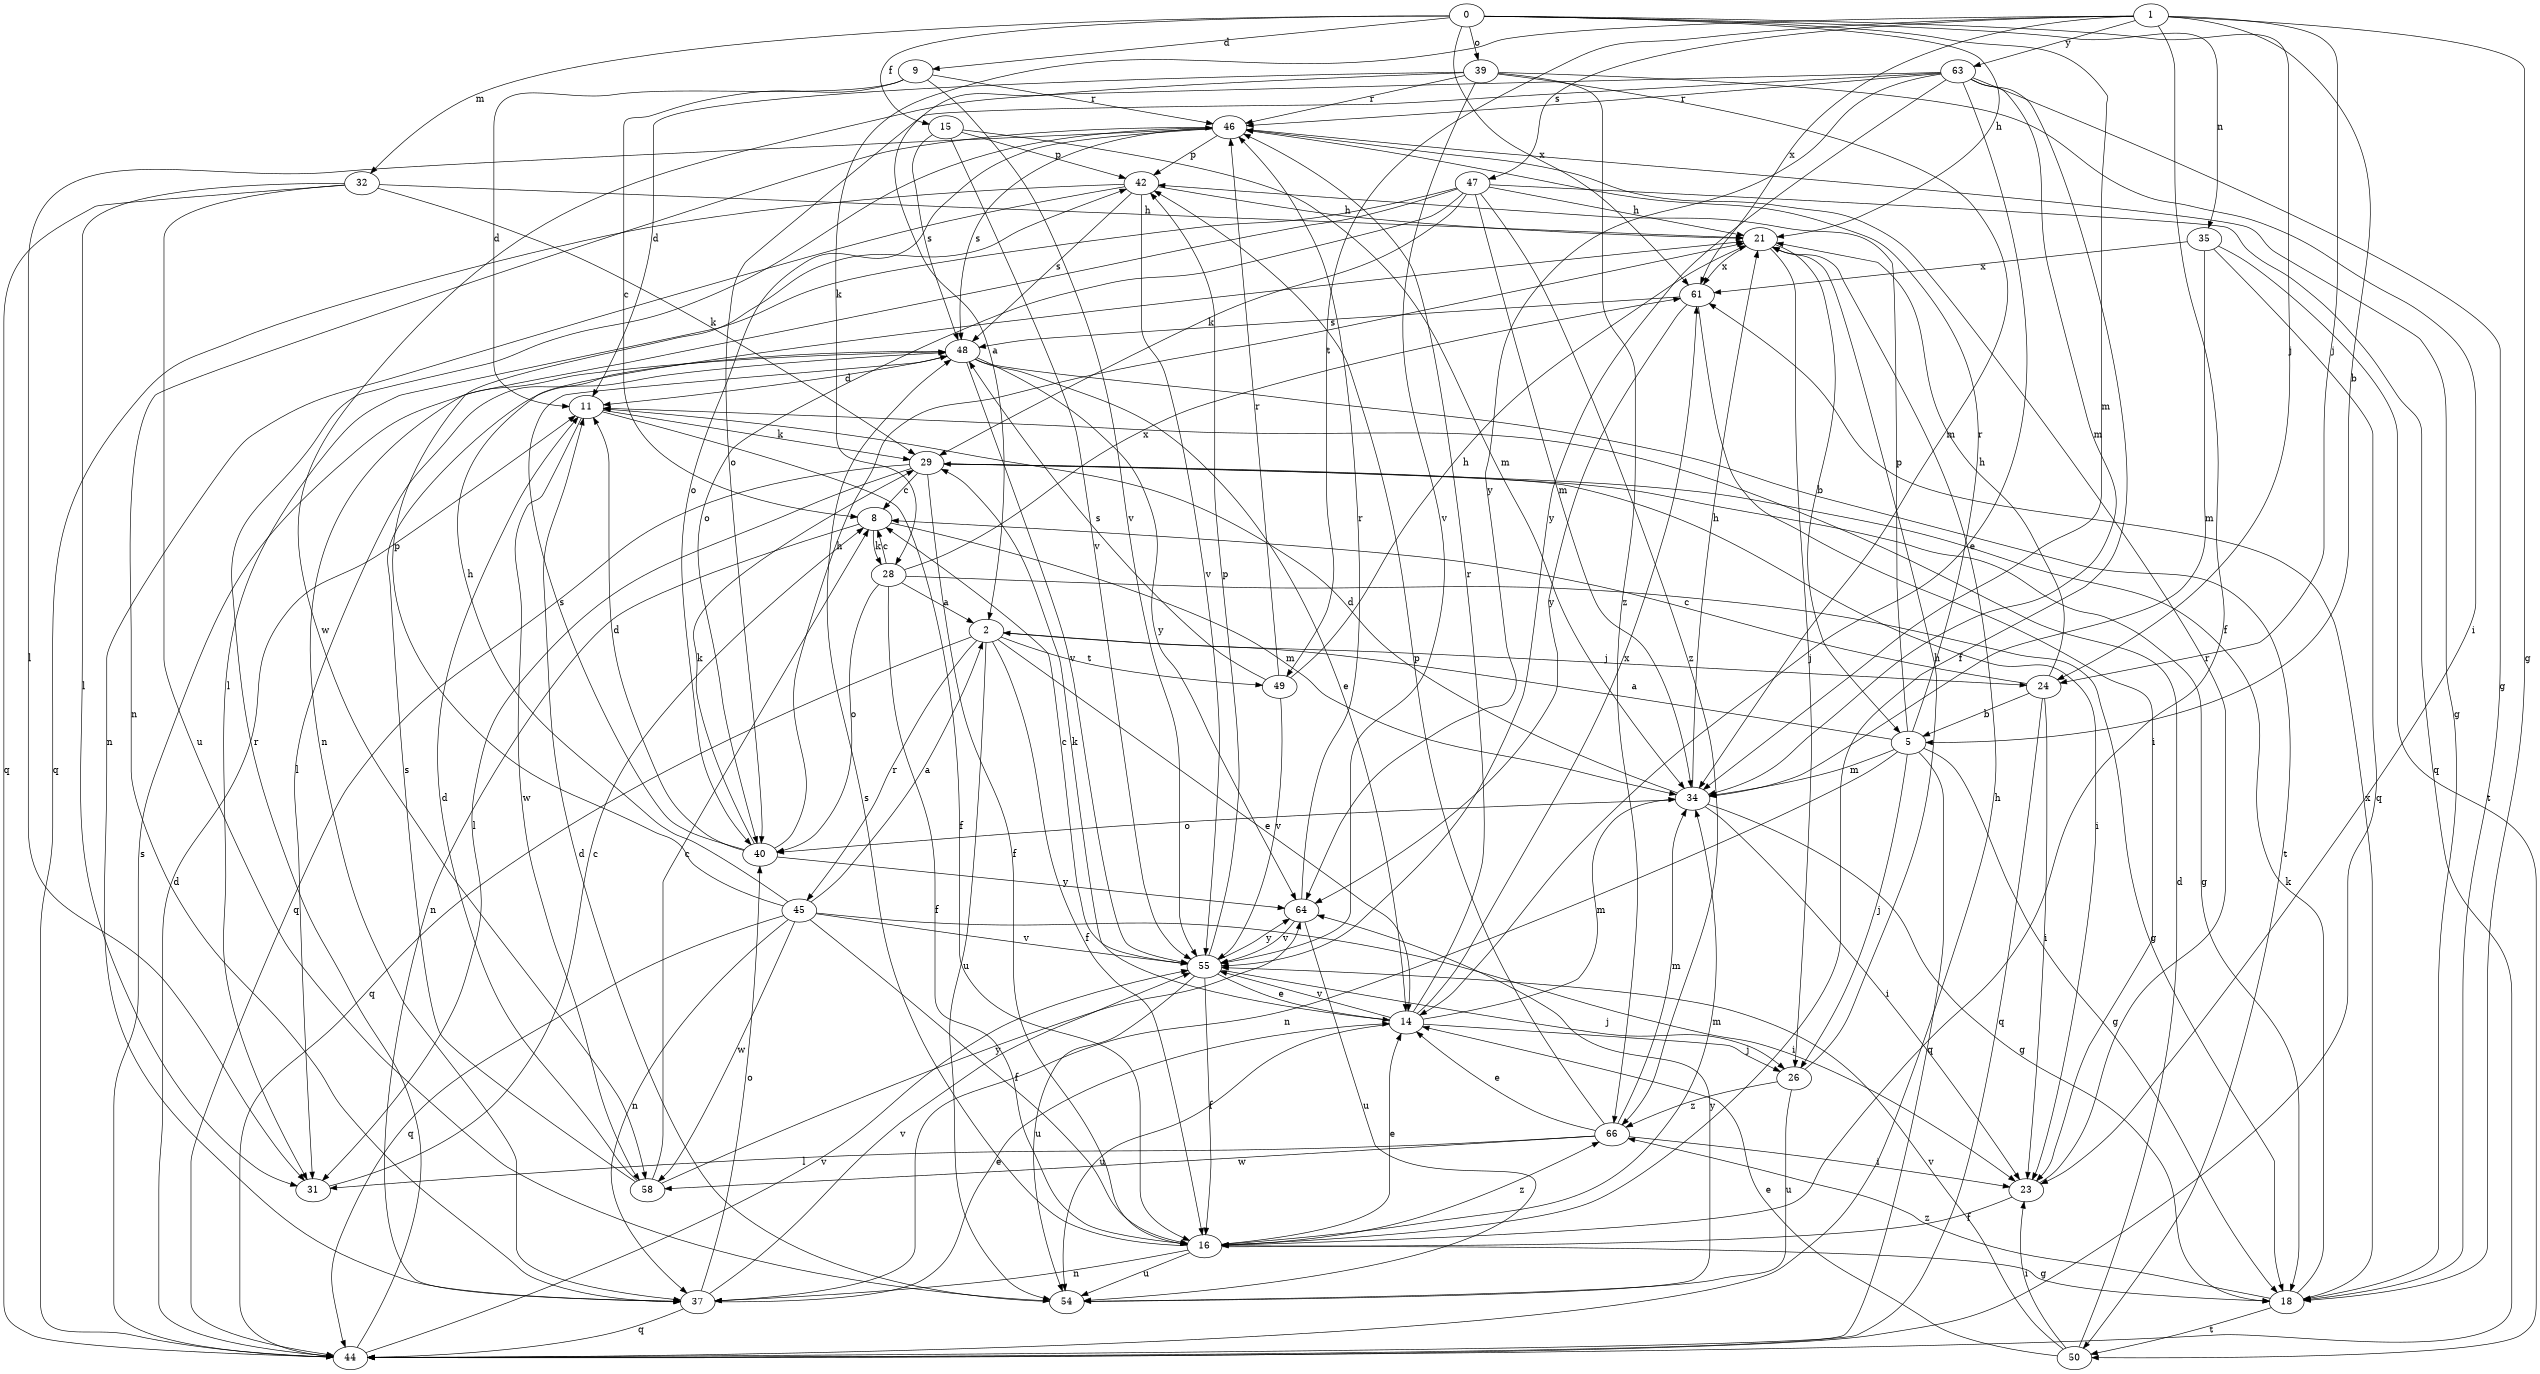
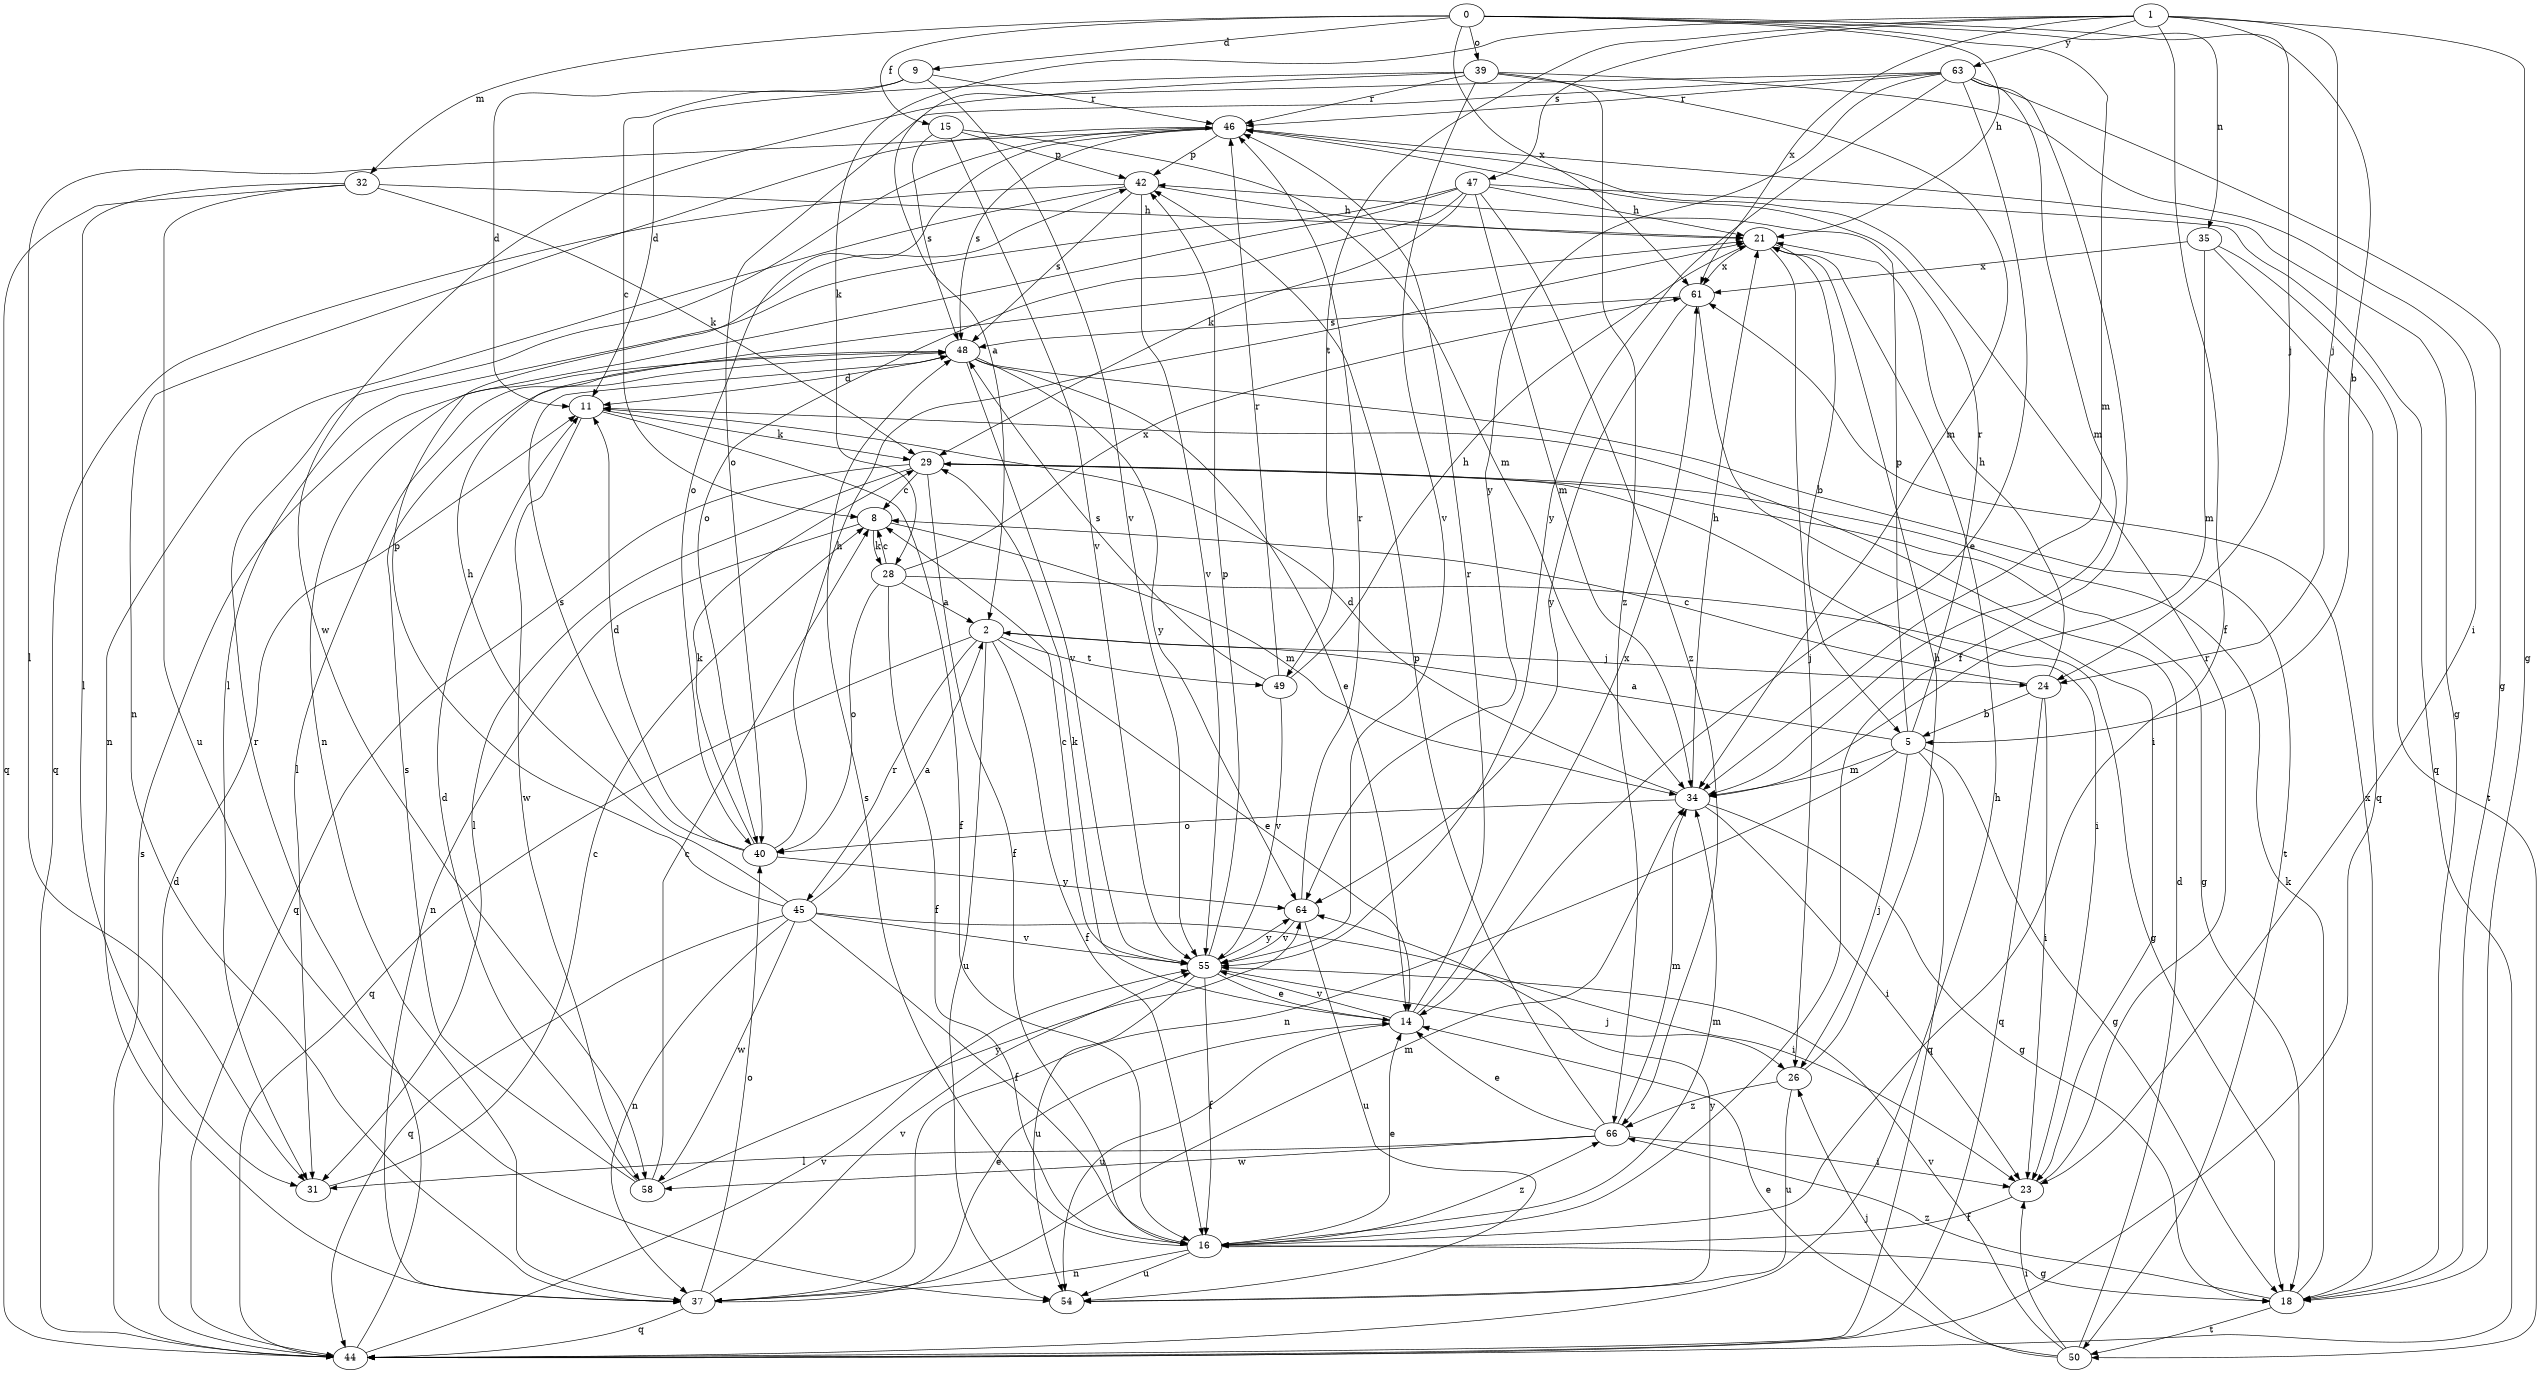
edge "14" -> "34": now "37" -> "34"
edge "54" -> "11": removed, label "d"
edge "14" -> "26": now "50" -> "26"
